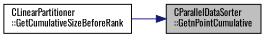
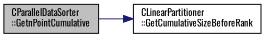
edge "CLinearPartitioner ::GetCumulativeSizeBeforeRank" -> "CParallelDataSorter ::GetnPointCumulative": reversed
